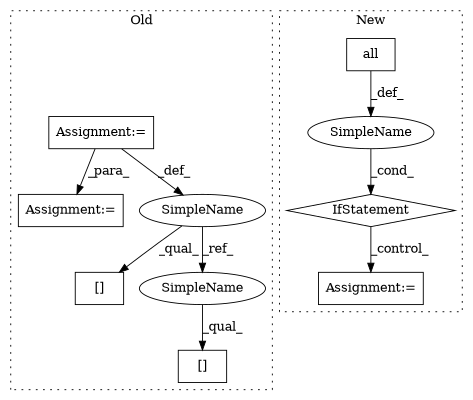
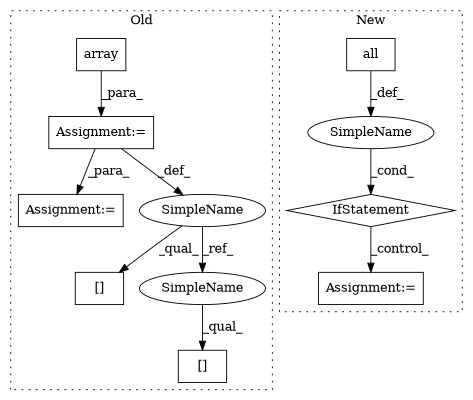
node "array": added
